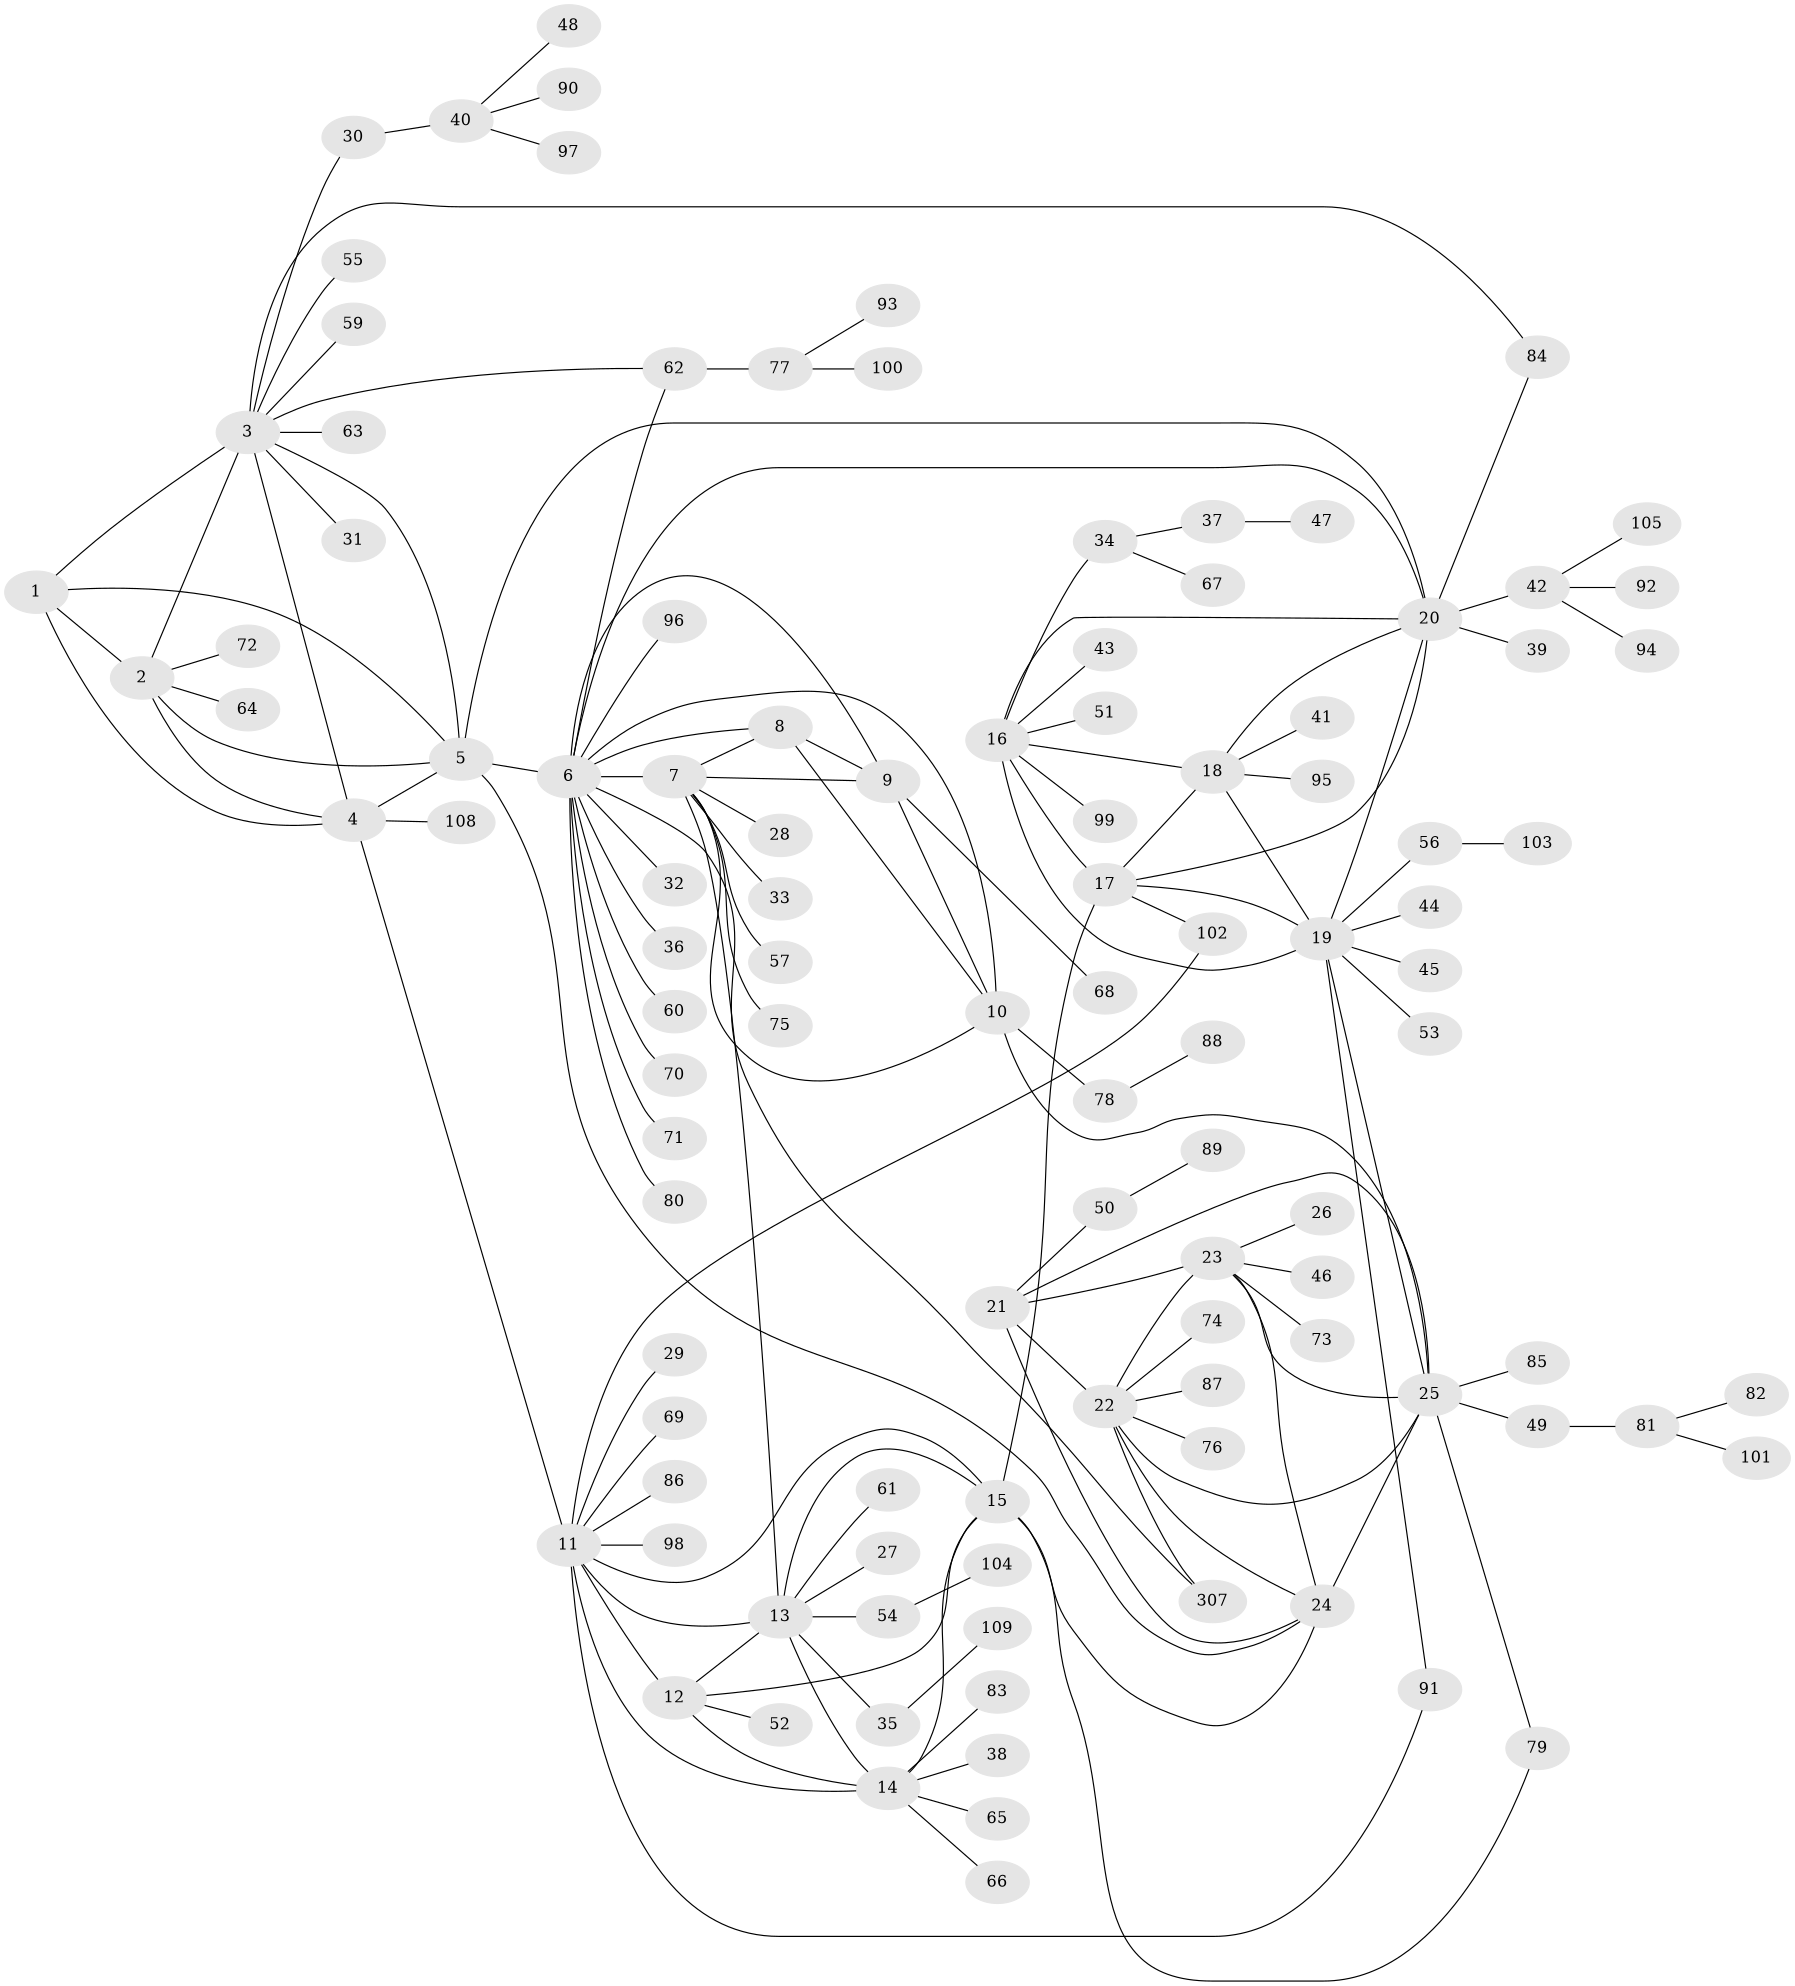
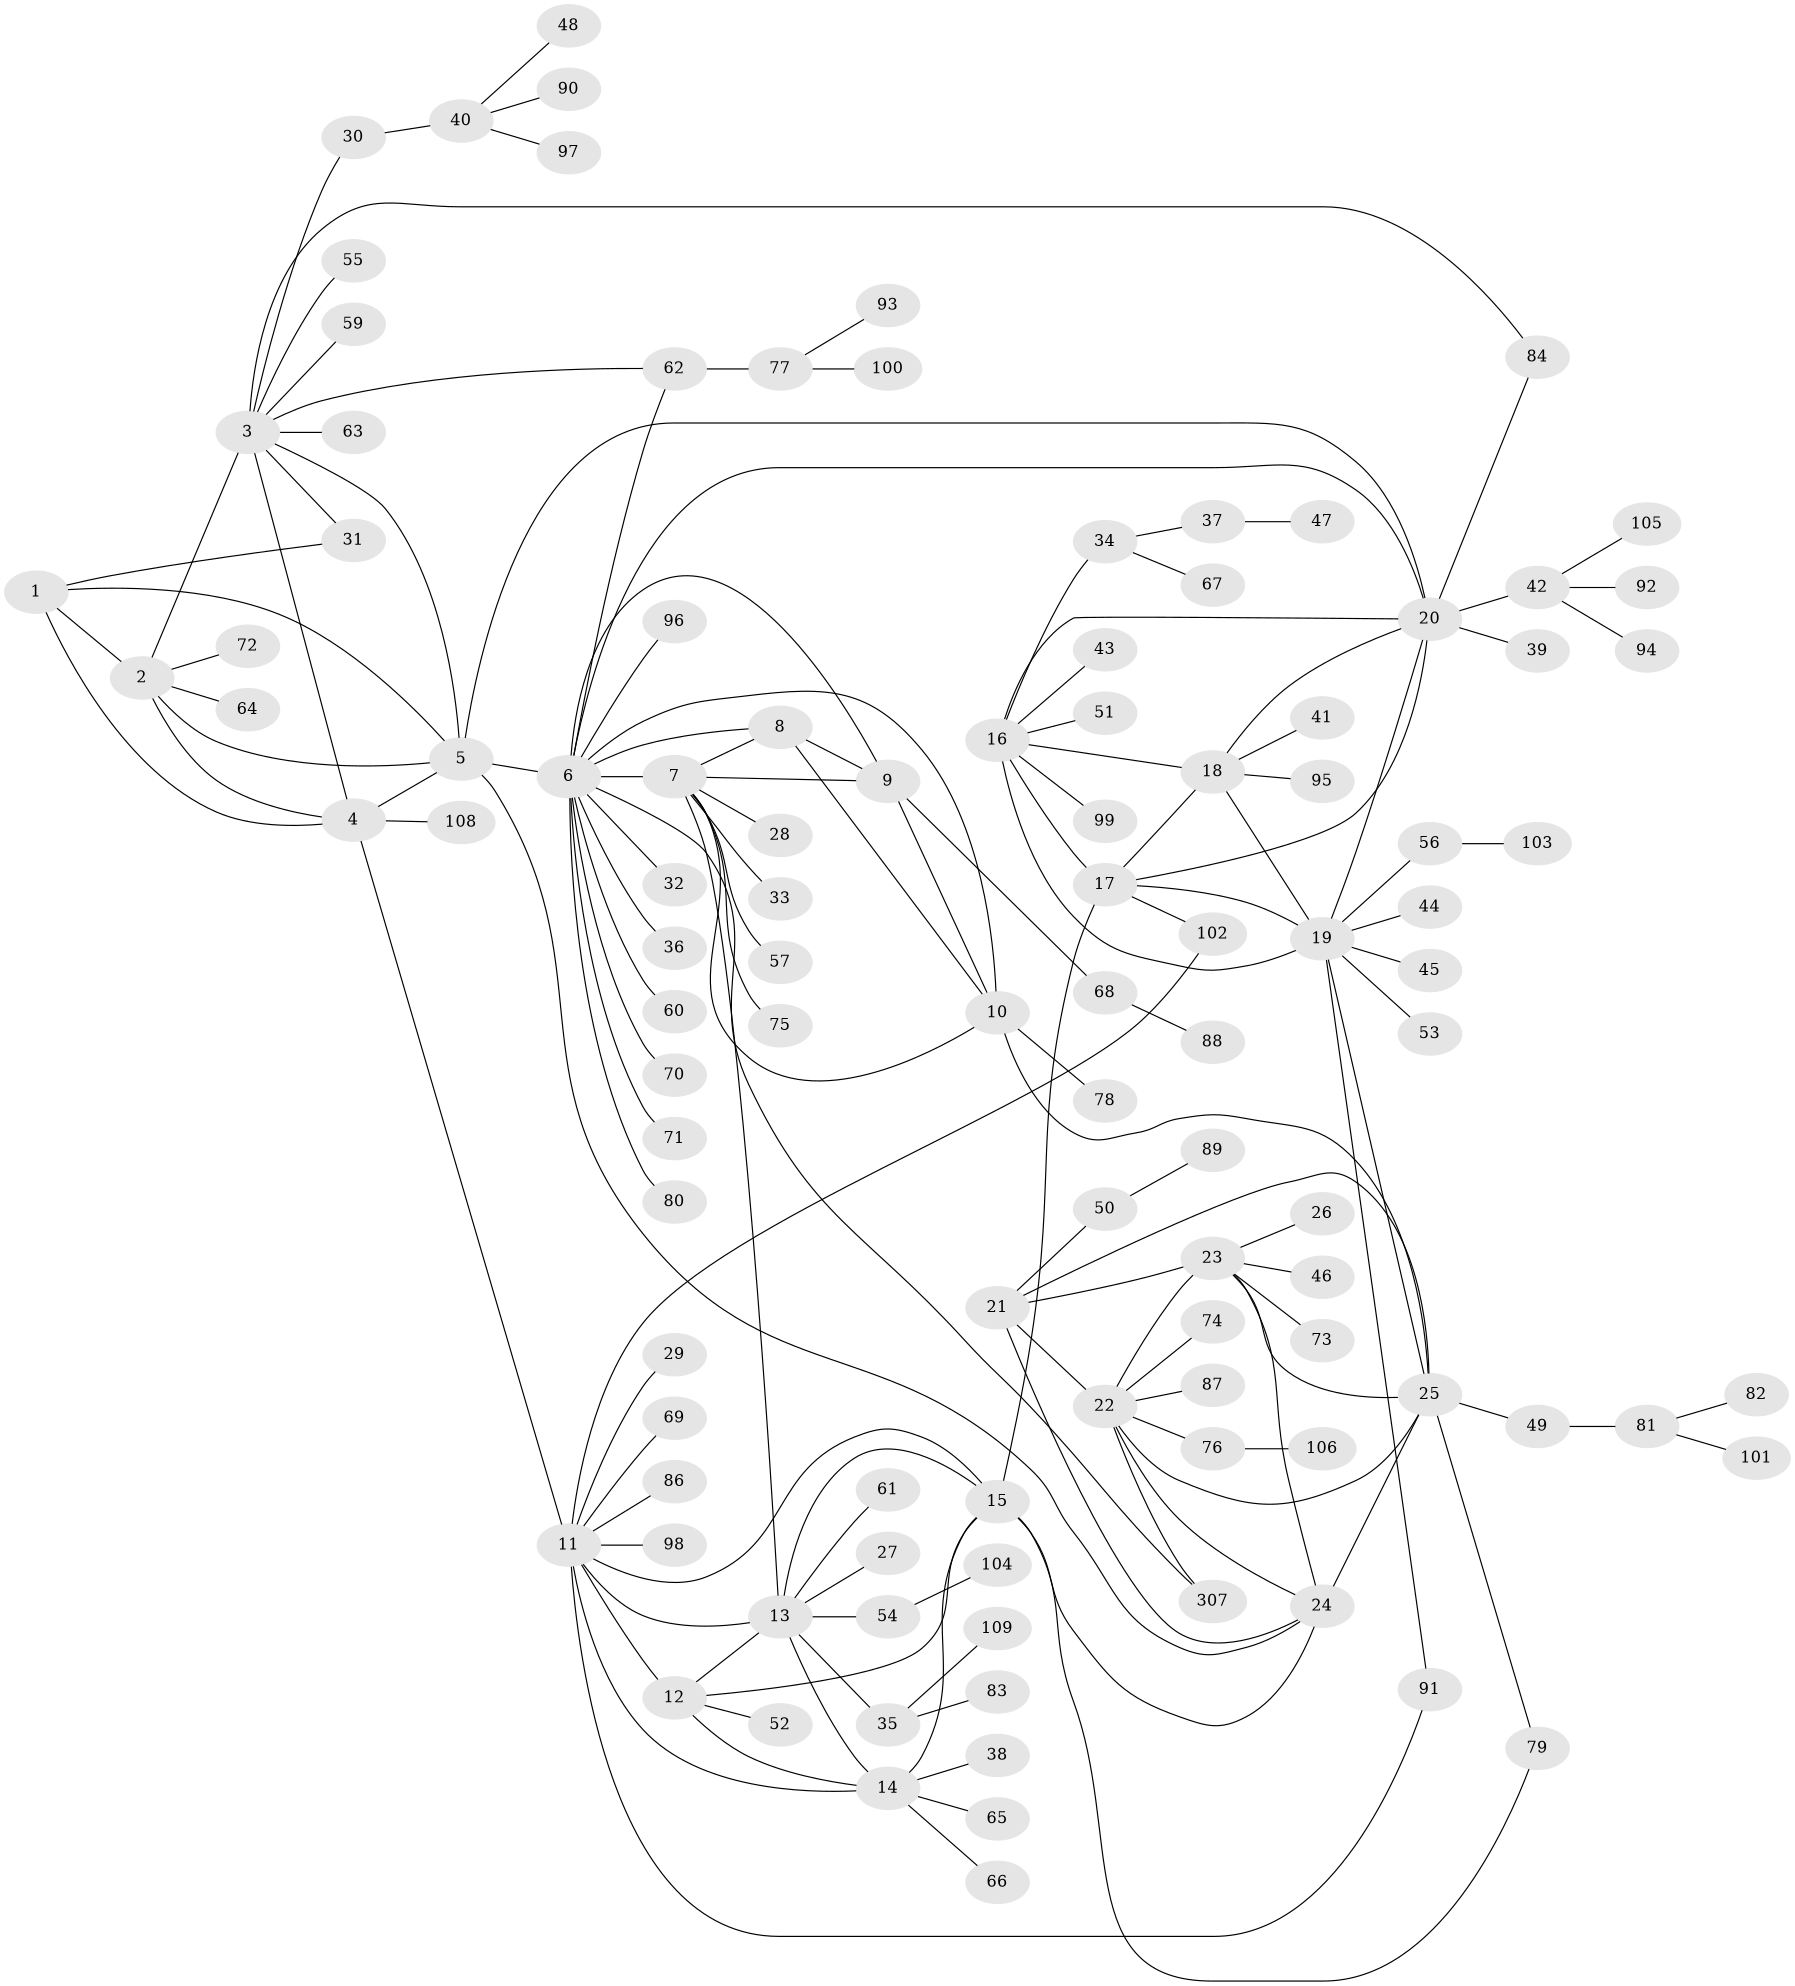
edge "3" -- "1": now "31" -- "1"
edge "88" -- "78": now "88" -- "68"
node "85": removed
node "106": added
edge "83" -- "14": now "83" -- "35"
